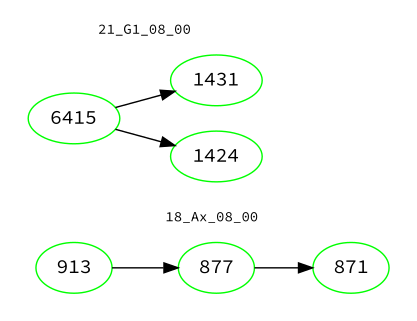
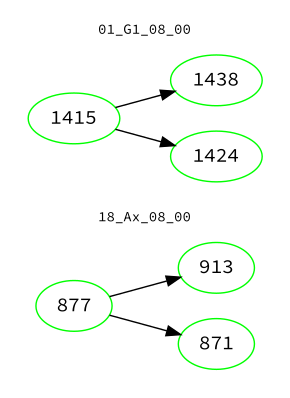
cluster "21_G1_08_00": label "21_G1_08_00" -> "01_G1_08_00"
node "1431": label "1431" -> "1438"
node "6415": label "6415" -> "1415"
edge "913" -> "877": reversed
